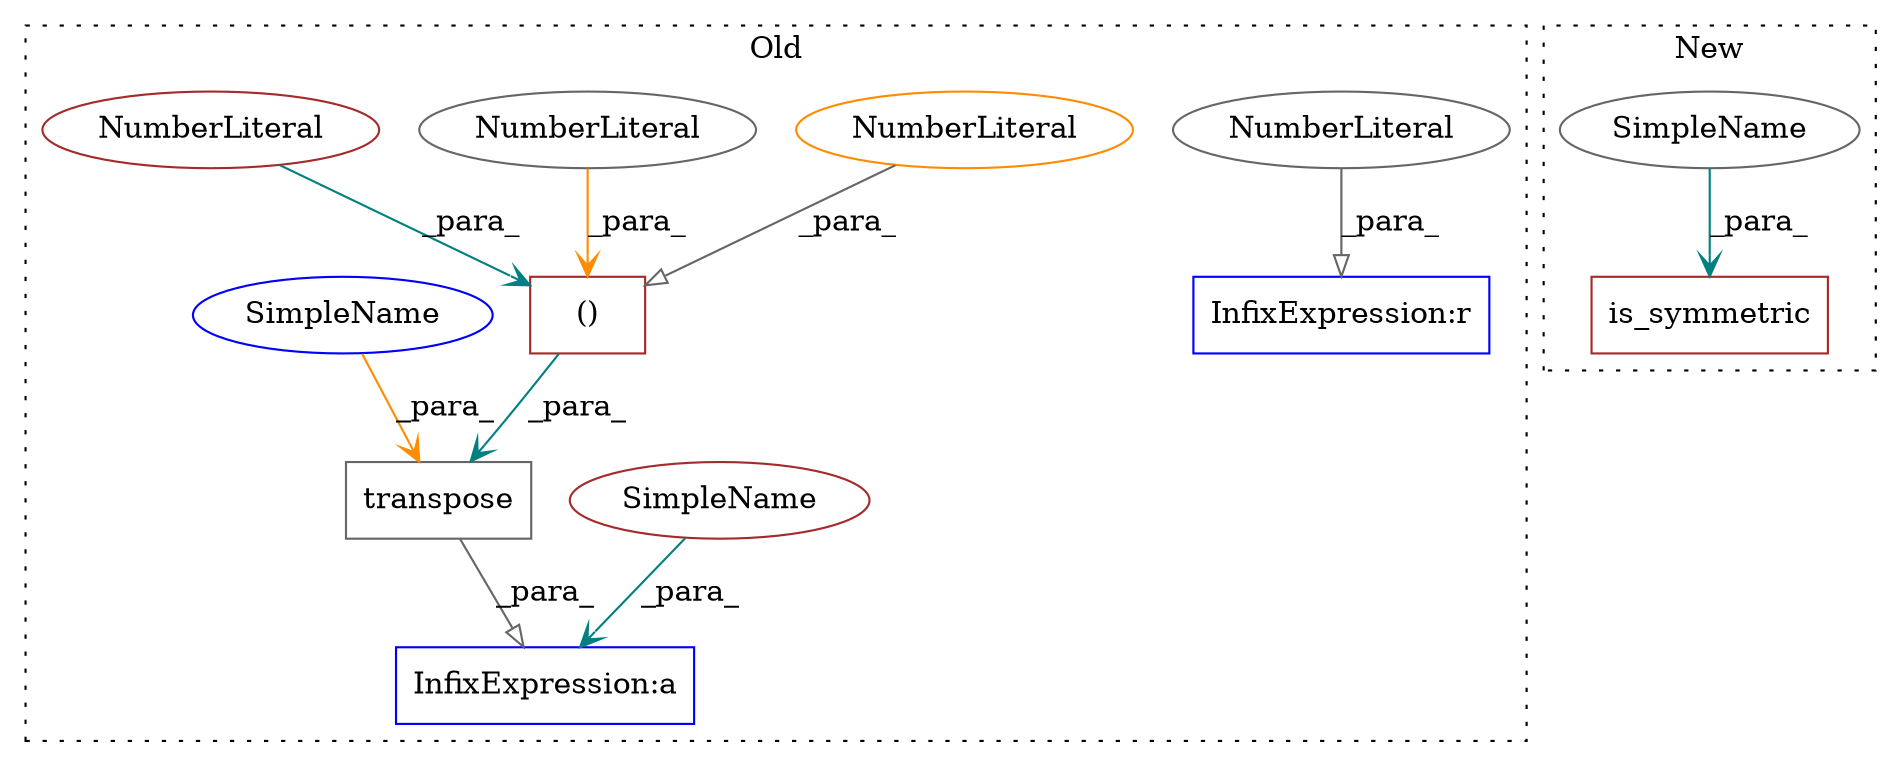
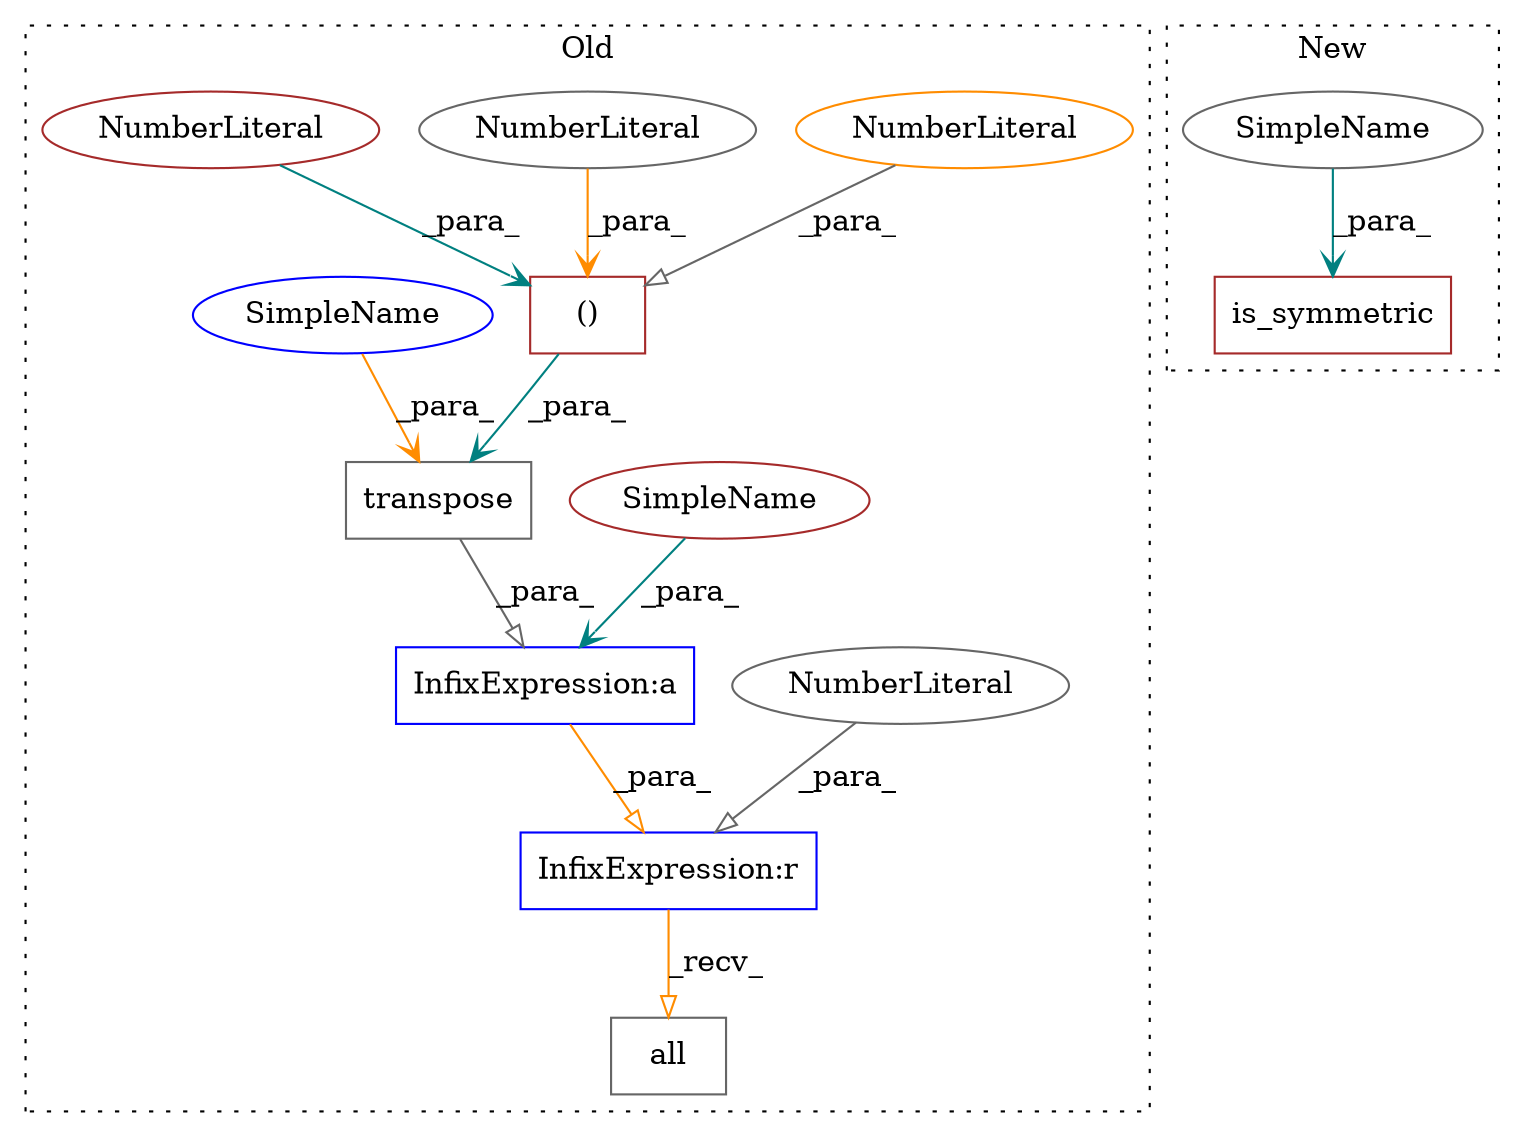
edge "InfixExpression:a" -> "InfixExpression:r": added, label "_para_"
node "all": added
